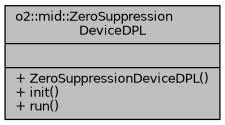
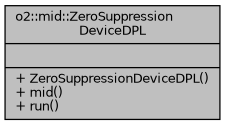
node "o2::mid::ZeroSuppression": text "+ init()" -> "+ mid()"
